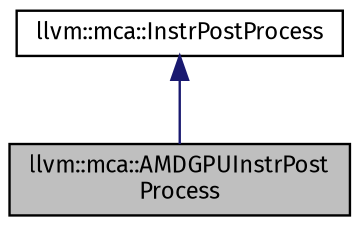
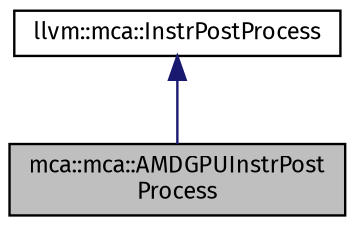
node "llvm::mca::AMDGPUInstrPost Process": label "llvm::mca::AMDGPUInstrPost Process" -> "mca::mca::AMDGPUInstrPost Process"
